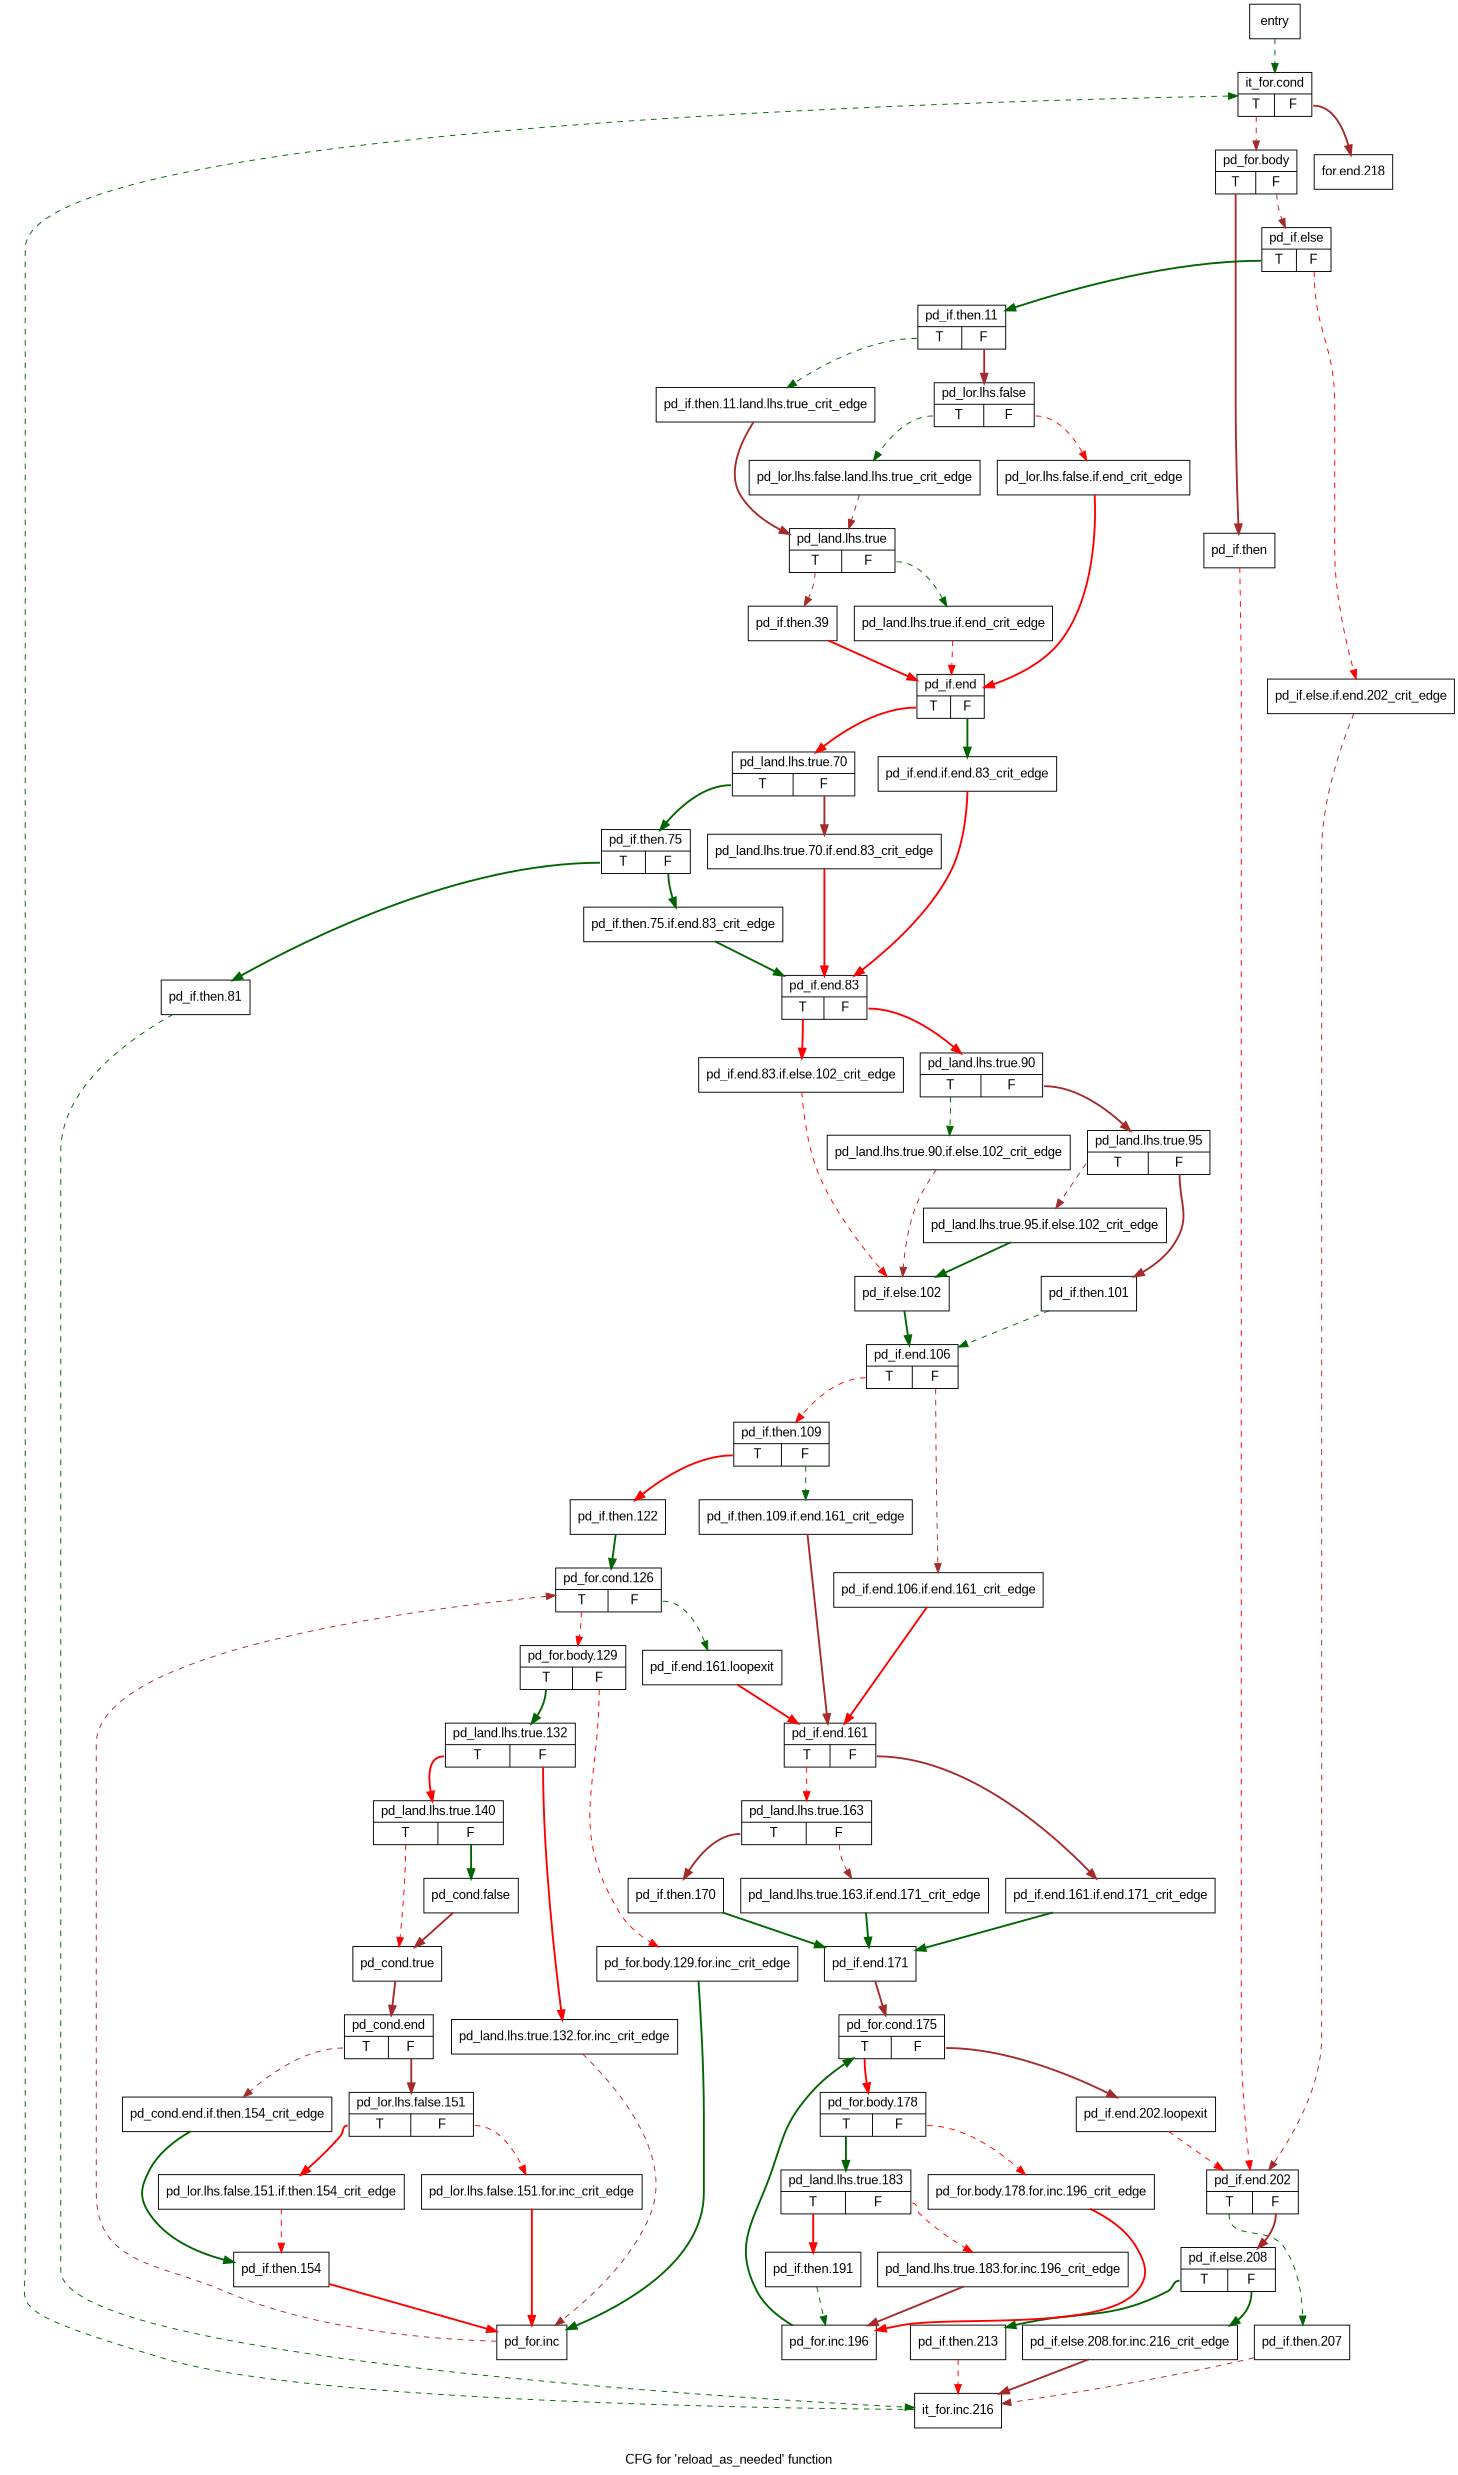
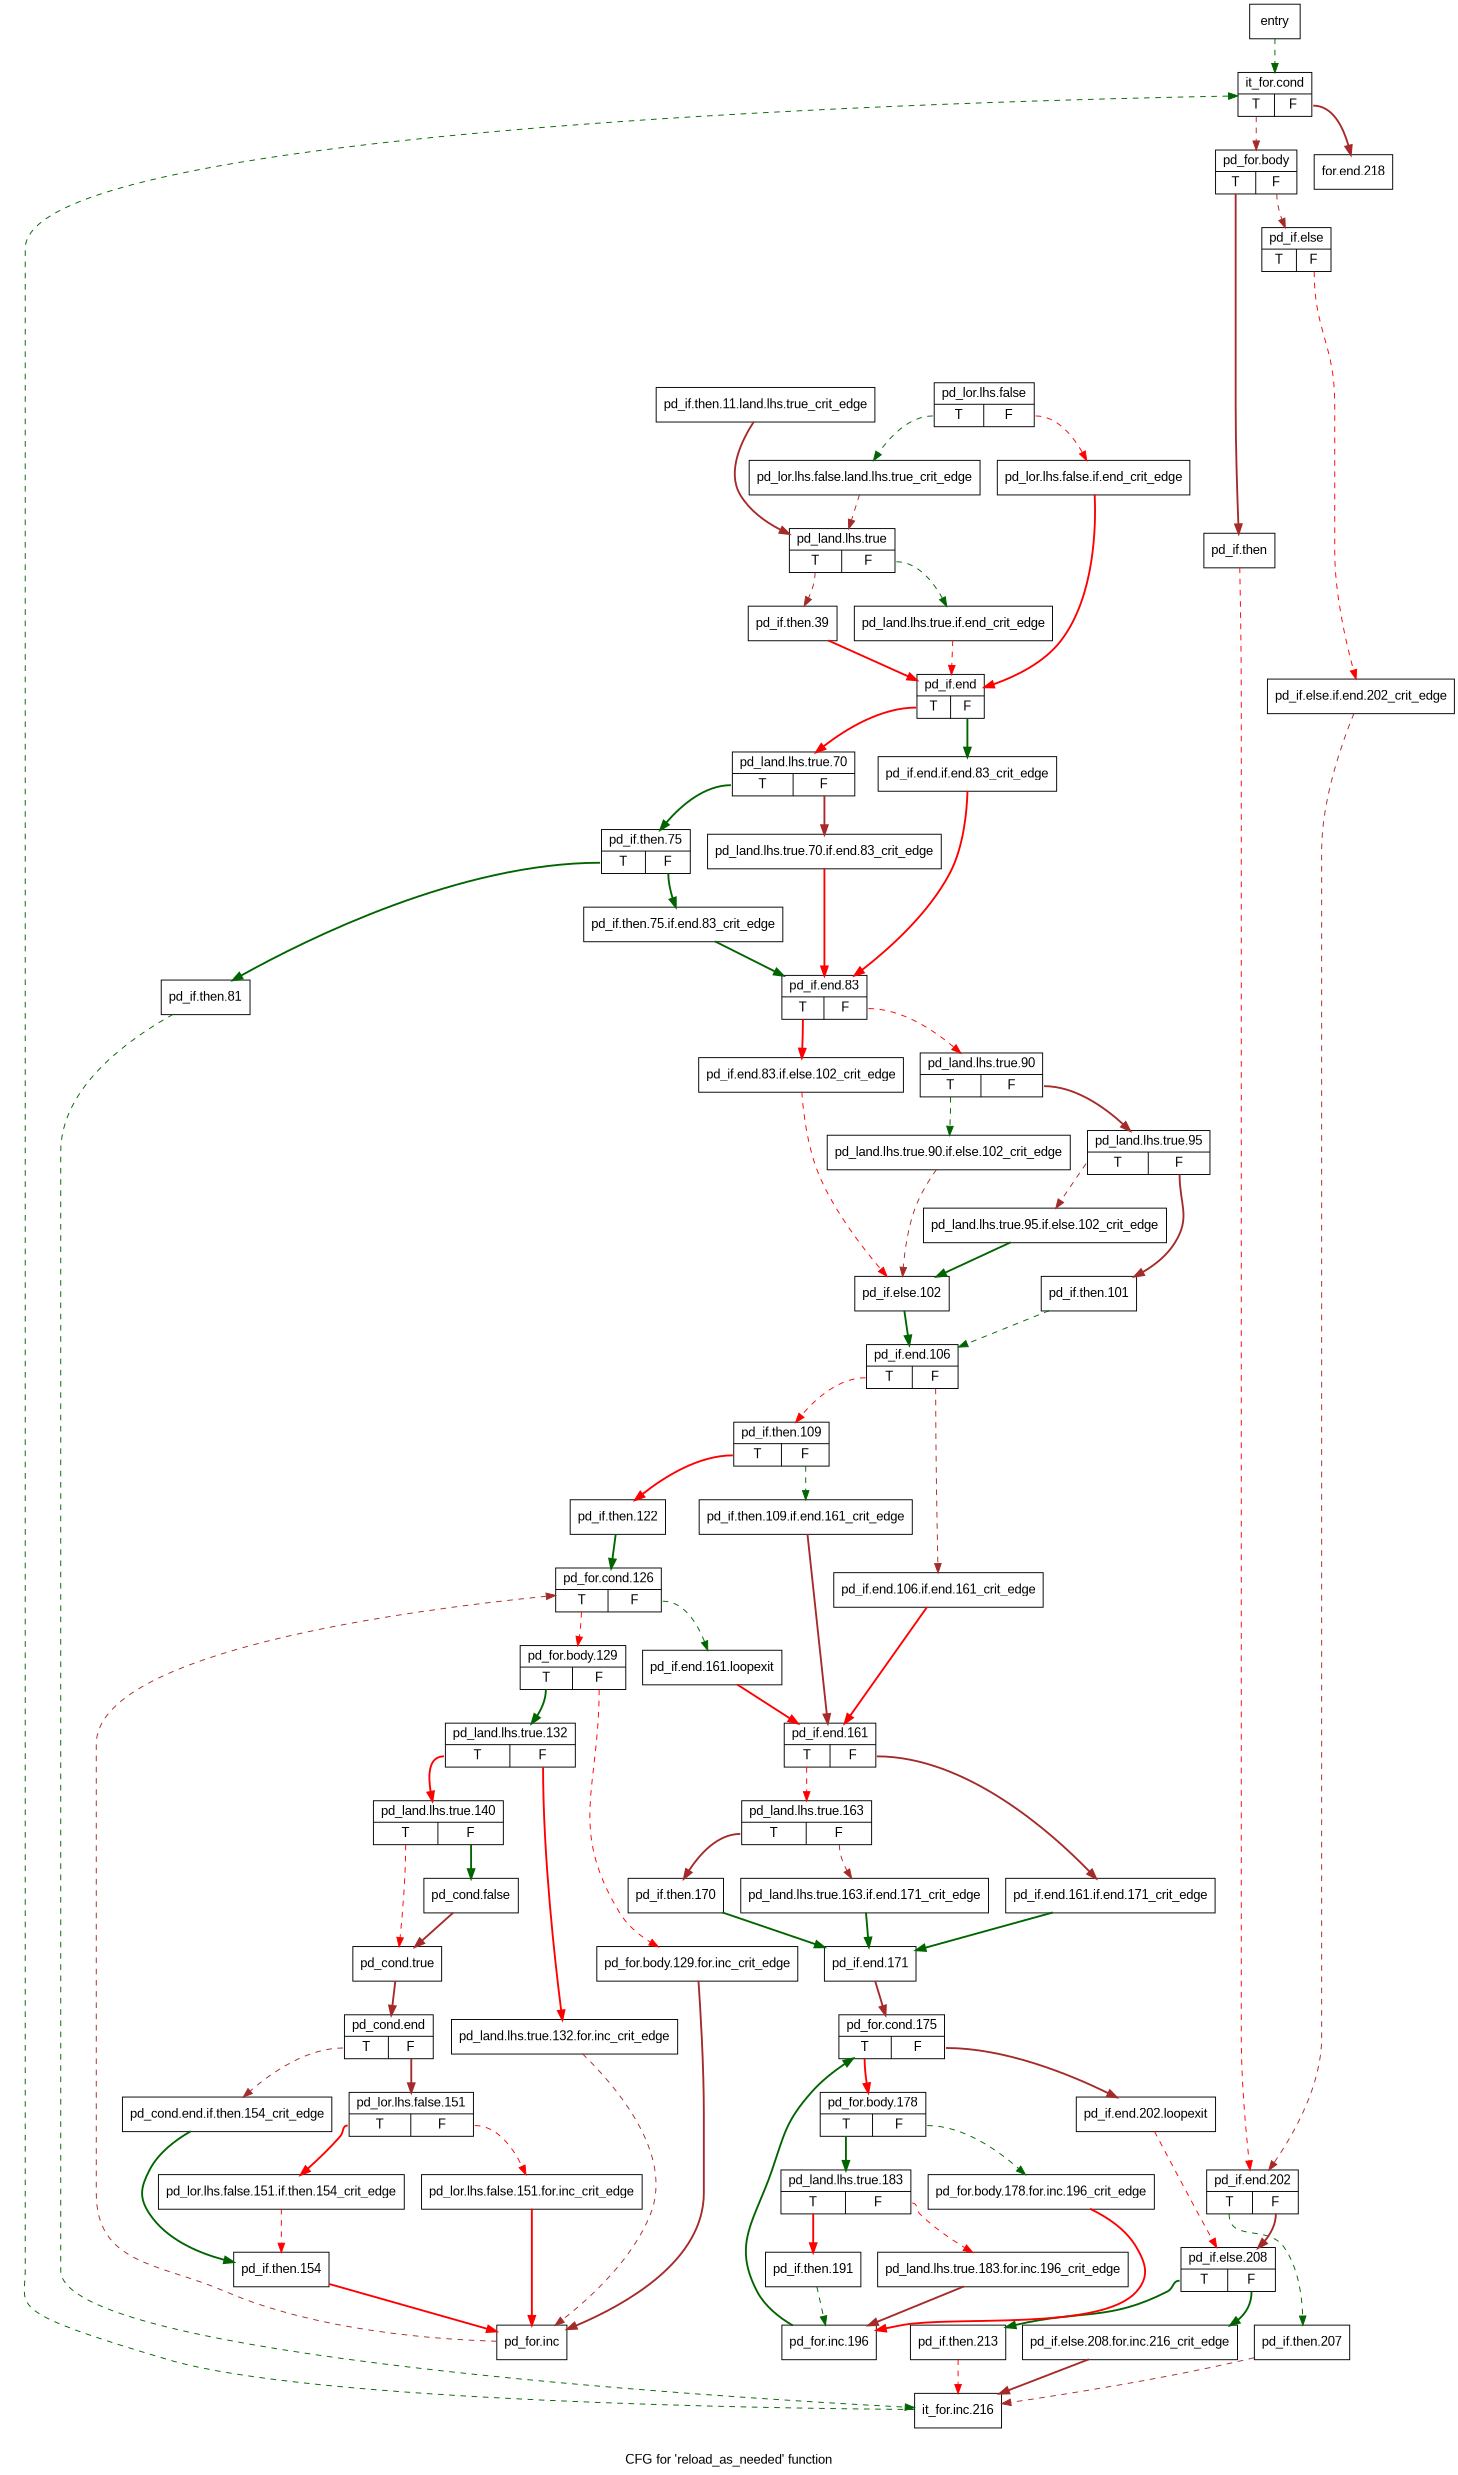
node "pd_if.then.11": removed
edge "pd_if.end.83" -> "pd_land.lhs.true.90": style bold -> dashed
edge "pd_for.body.178" -> "pd_for.body.178.for.inc.196_crit_edge": color red -> darkgreen
edge "pd_if.end.202.loopexit" -> "pd_if.end.202": now "pd_if.end.202.loopexit" -> "pd_if.else.208"
edge "pd_for.body.129.for.inc_crit_edge" -> "pd_for.inc": color darkgreen -> brown
